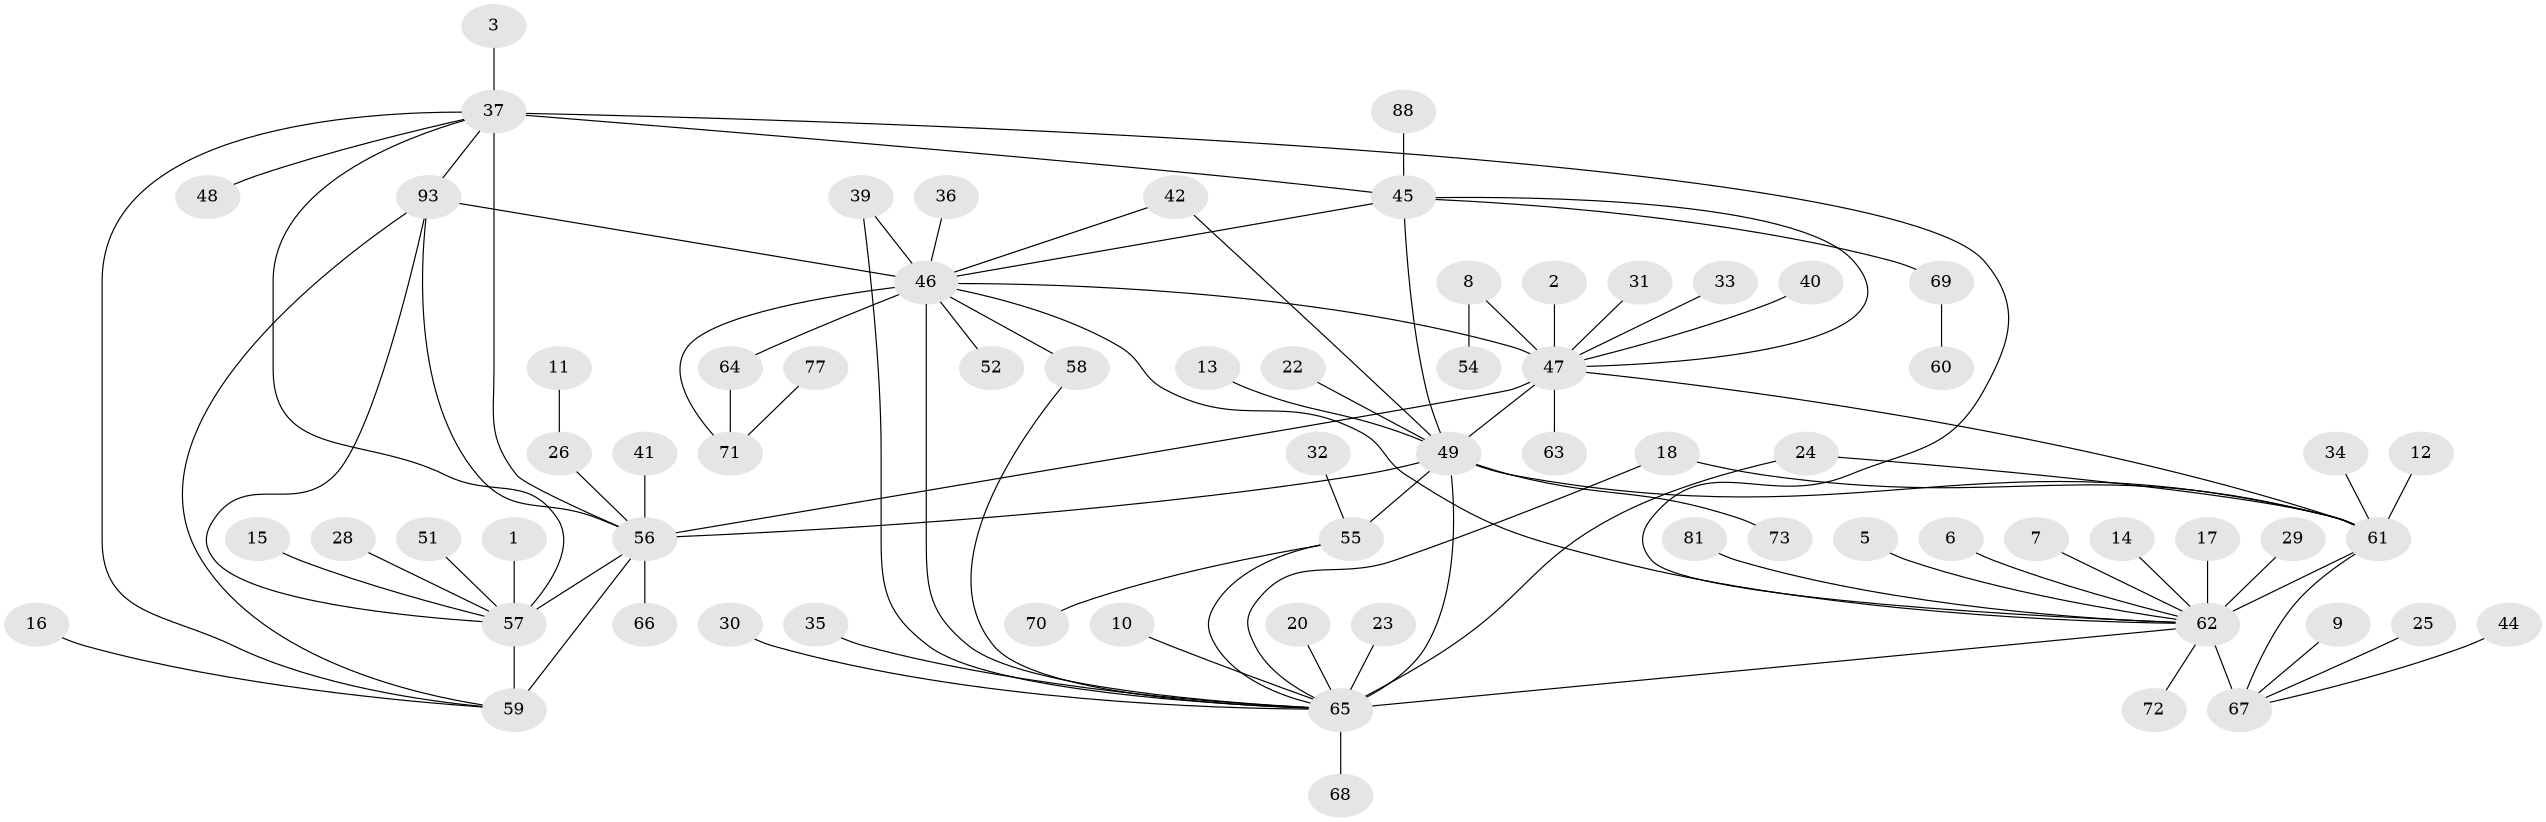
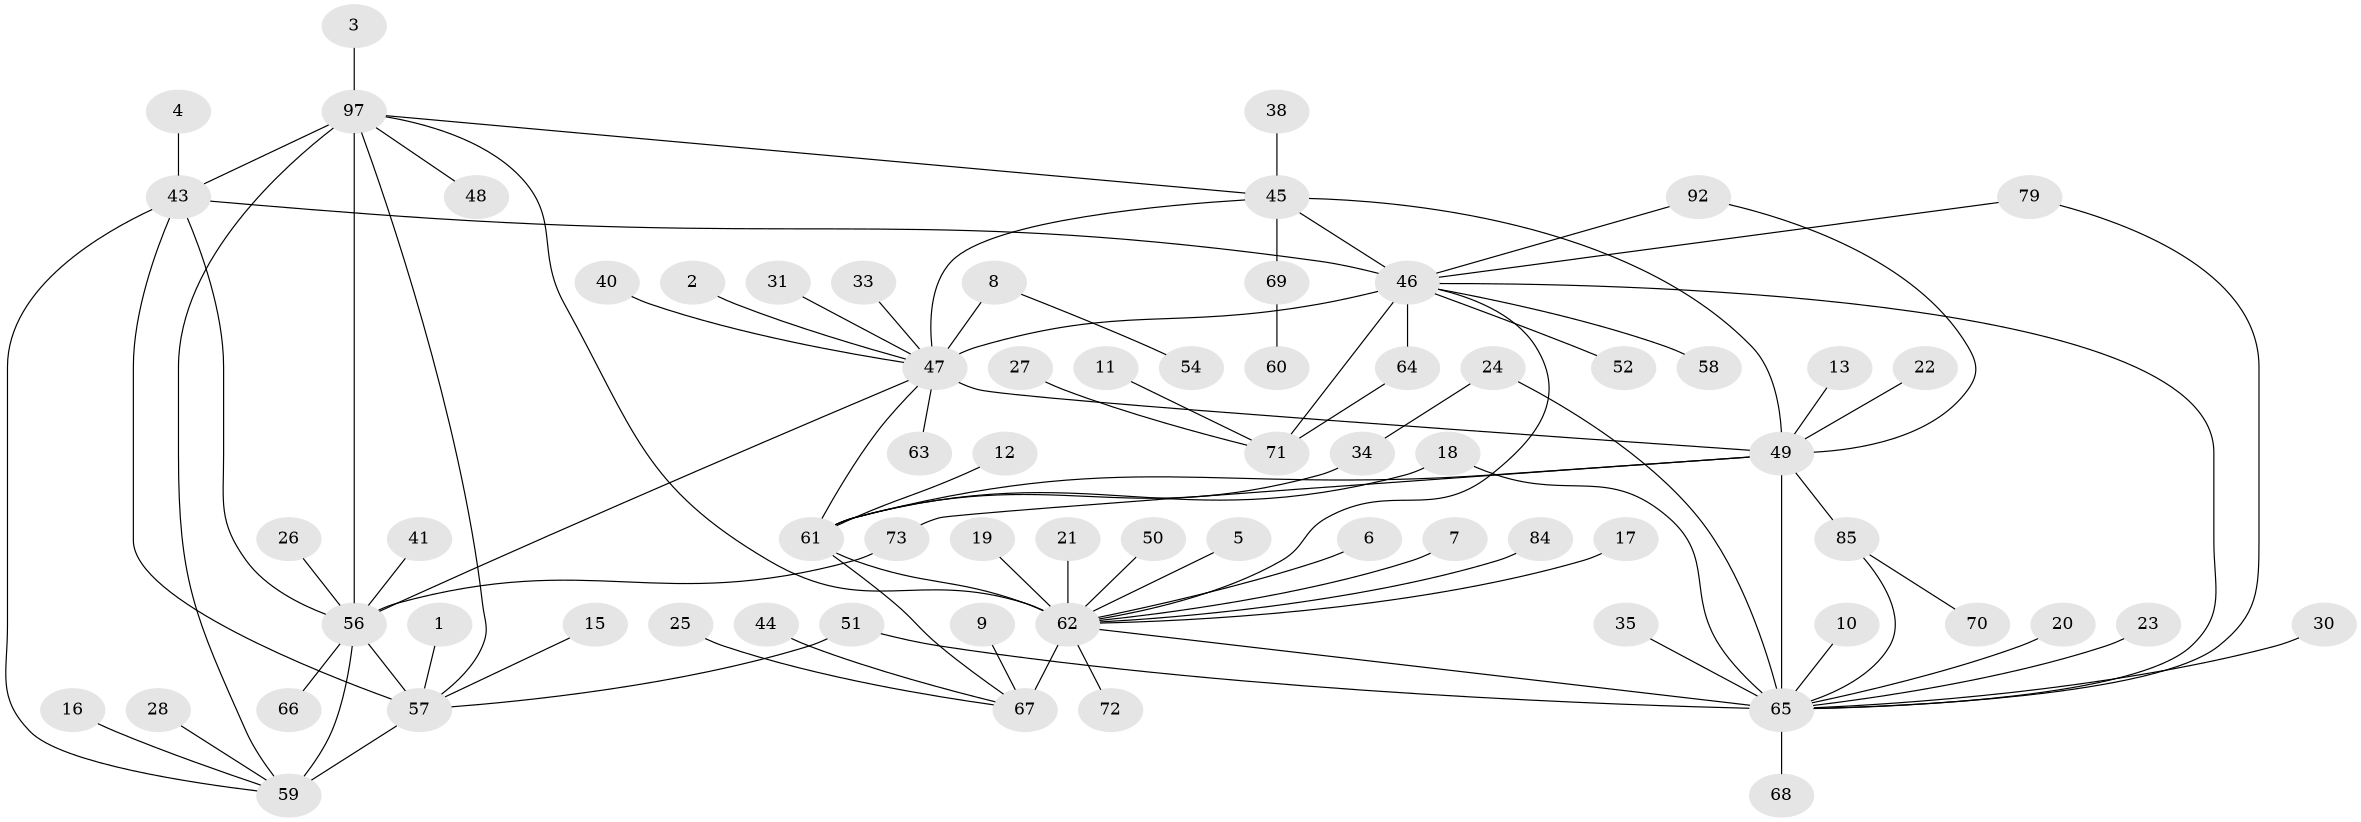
node "4": added
node "37": label "37" -> "97"
node "88": label "88" -> "38"
node "93": label "93" -> "43"
node "39": label "39" -> "79"
node "36": removed
node "42": label "42" -> "92"
node "77": label "77" -> "27"
edge "11" -- "26": now "11" -- "71"
node "32": removed
edge "24" -- "61": now "24" -- "34"
edge "49" -- "56": now "73" -- "56"
node "50": added
node "55": label "55" -> "85"
node "81": label "81" -> "21"
node "14": label "14" -> "84"
node "29": label "29" -> "19"
edge "28" -- "57": now "28" -- "59"
edge "58" -- "65": now "51" -- "65"
